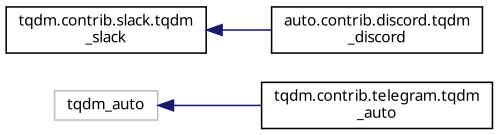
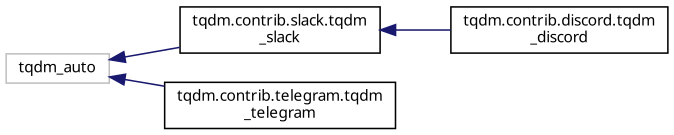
node "auto.contrib.discord.tqdm _discord": label "auto.contrib.discord.tqdm _discord" -> "tqdm.contrib.discord.tqdm _discord"
edge "tqdm.contrib.slack.tqdm _slack" -> "tqdm_auto": added
node "tqdm.contrib.telegram.tqdm _auto": label "tqdm.contrib.telegram.tqdm _auto" -> "tqdm.contrib.telegram.tqdm _telegram"
